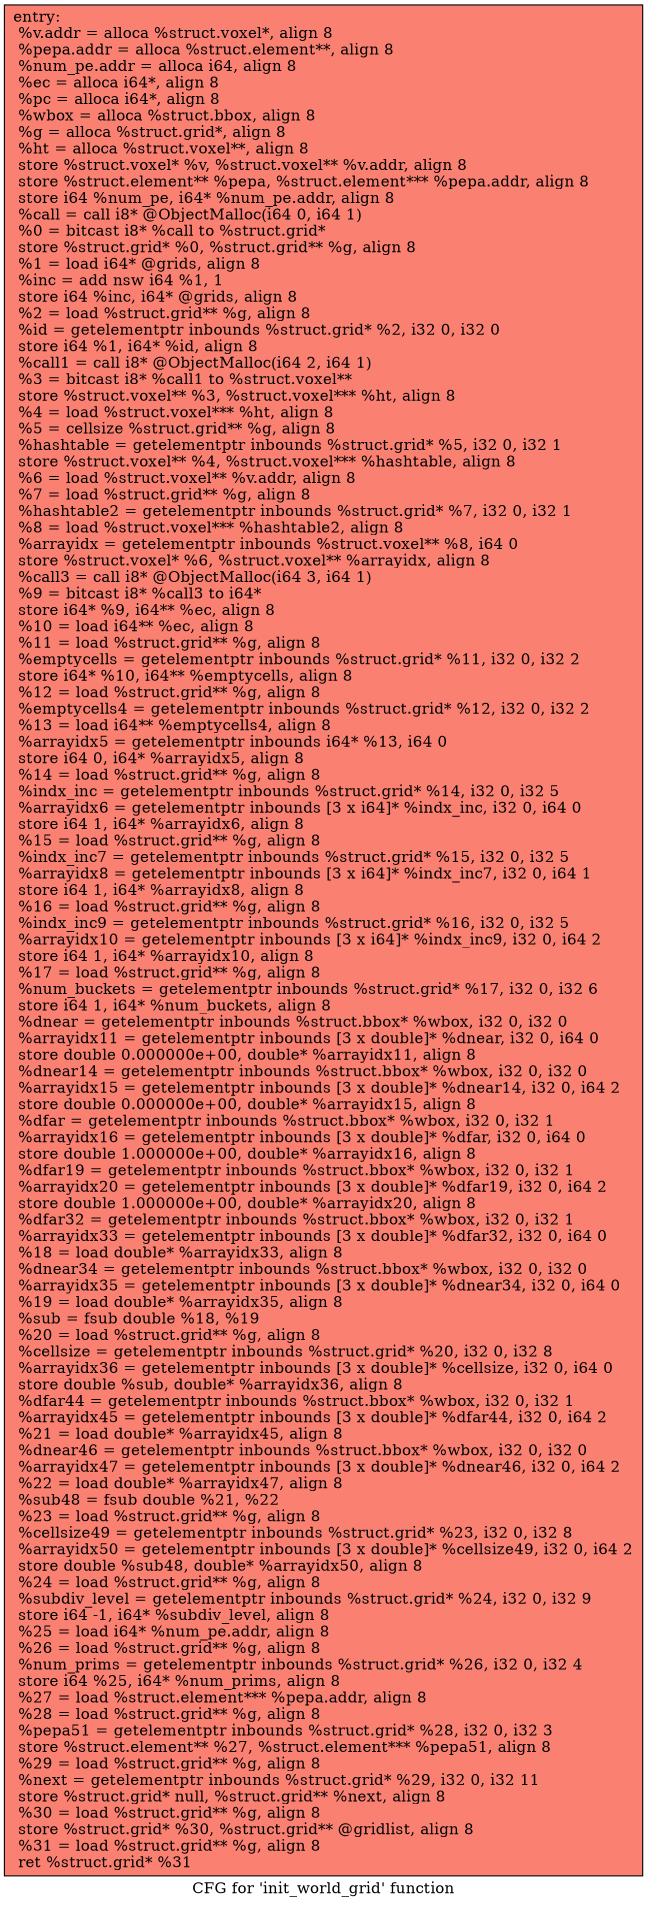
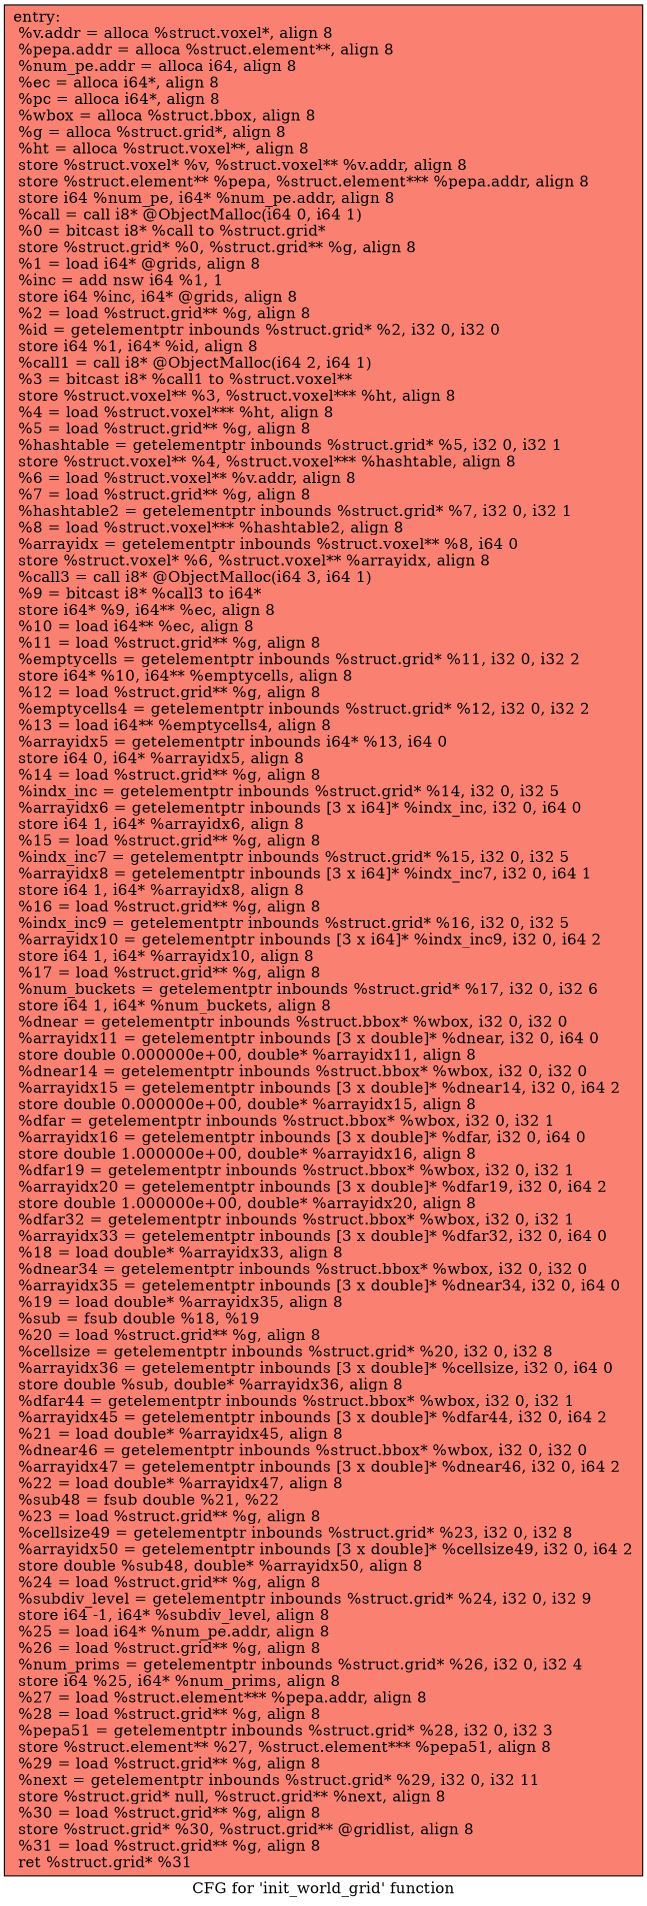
node "entry:": text "%5 = cellsize %struct.grid** %g, align 8" -> "%5 = load %struct.grid** %g, align 8"
